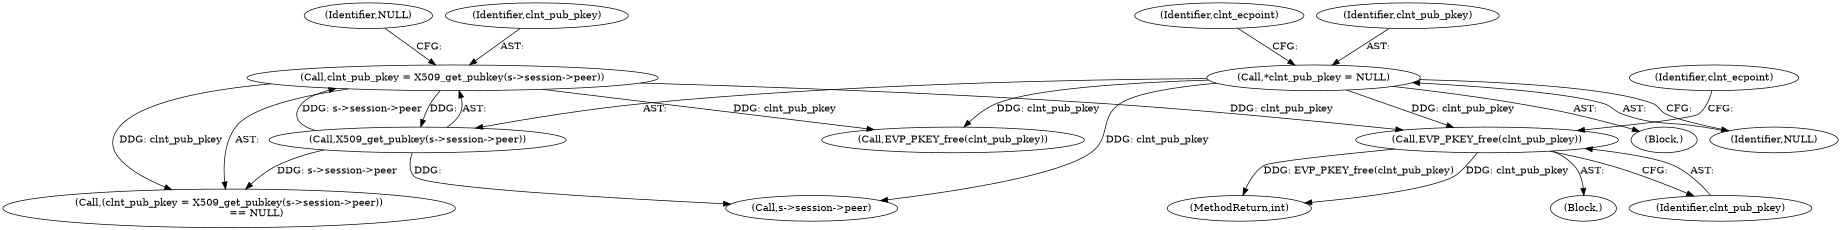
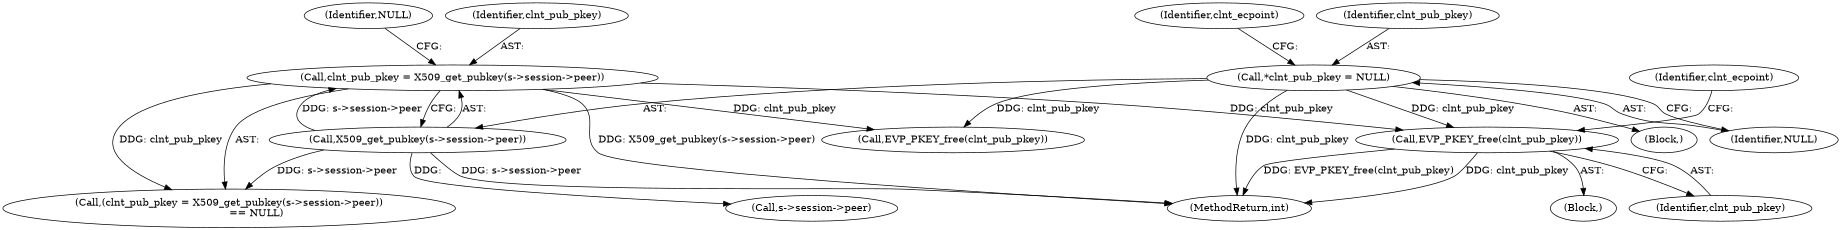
edge "(Call,clnt_pub_pkey = X509_get_pubkey(s->session->peer))" -> "(Call,X509_get_pubkey(s->session->peer))": label "DDG: " -> "CFG: "
edge "(Call,*clnt_pub_pkey = NULL)" -> "(Call,s->session->peer)": now "(Call,*clnt_pub_pkey = NULL)" -> "(MethodReturn,int)"
edge "(Call,clnt_pub_pkey = X509_get_pubkey(s->session->peer))" -> "(MethodReturn,int)": added, label "DDG: X509_get_pubkey(s->session->peer)"
edge "(Call,X509_get_pubkey(s->session->peer))" -> "(MethodReturn,int)": added, label "DDG: s->session->peer"
